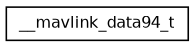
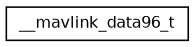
node "__mavlink_data94_t": label "__mavlink_data94_t" -> "__mavlink_data96_t"
